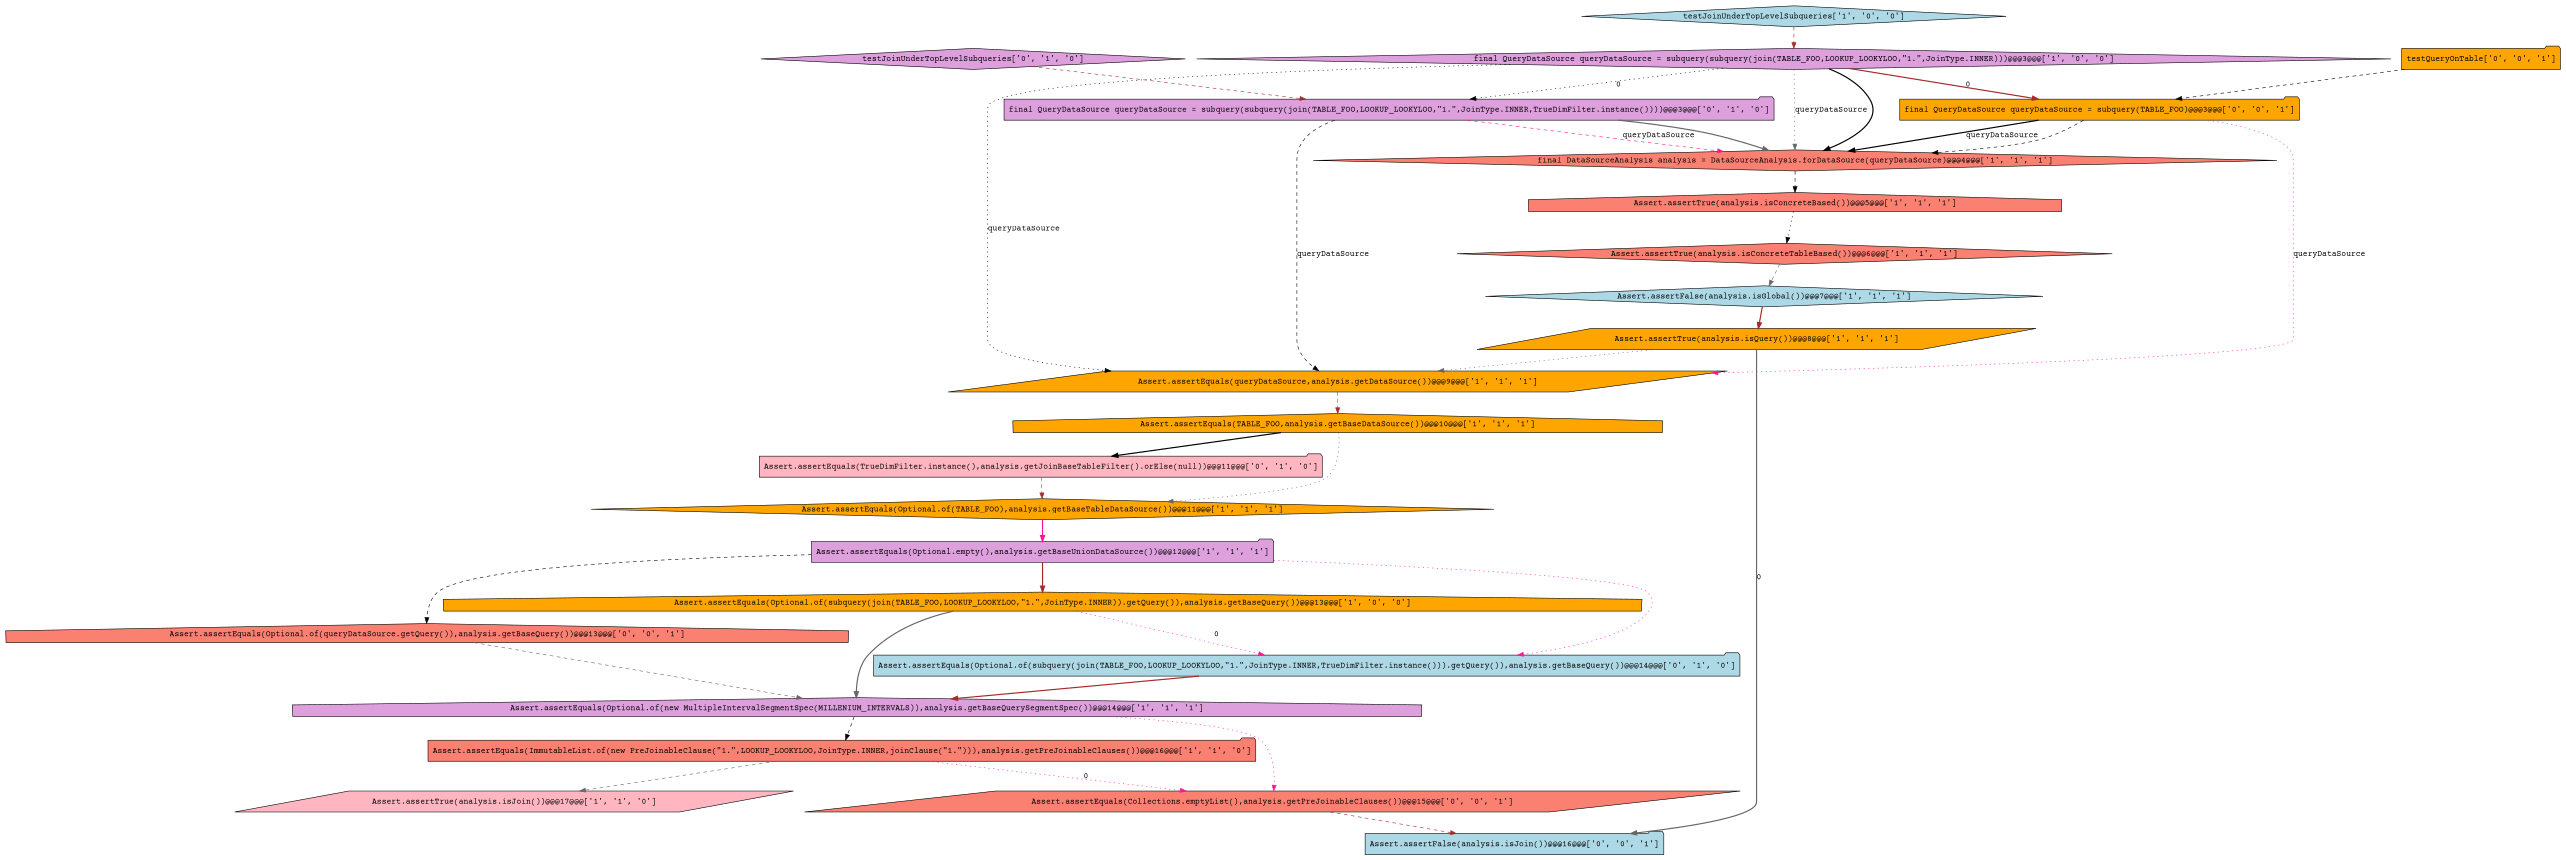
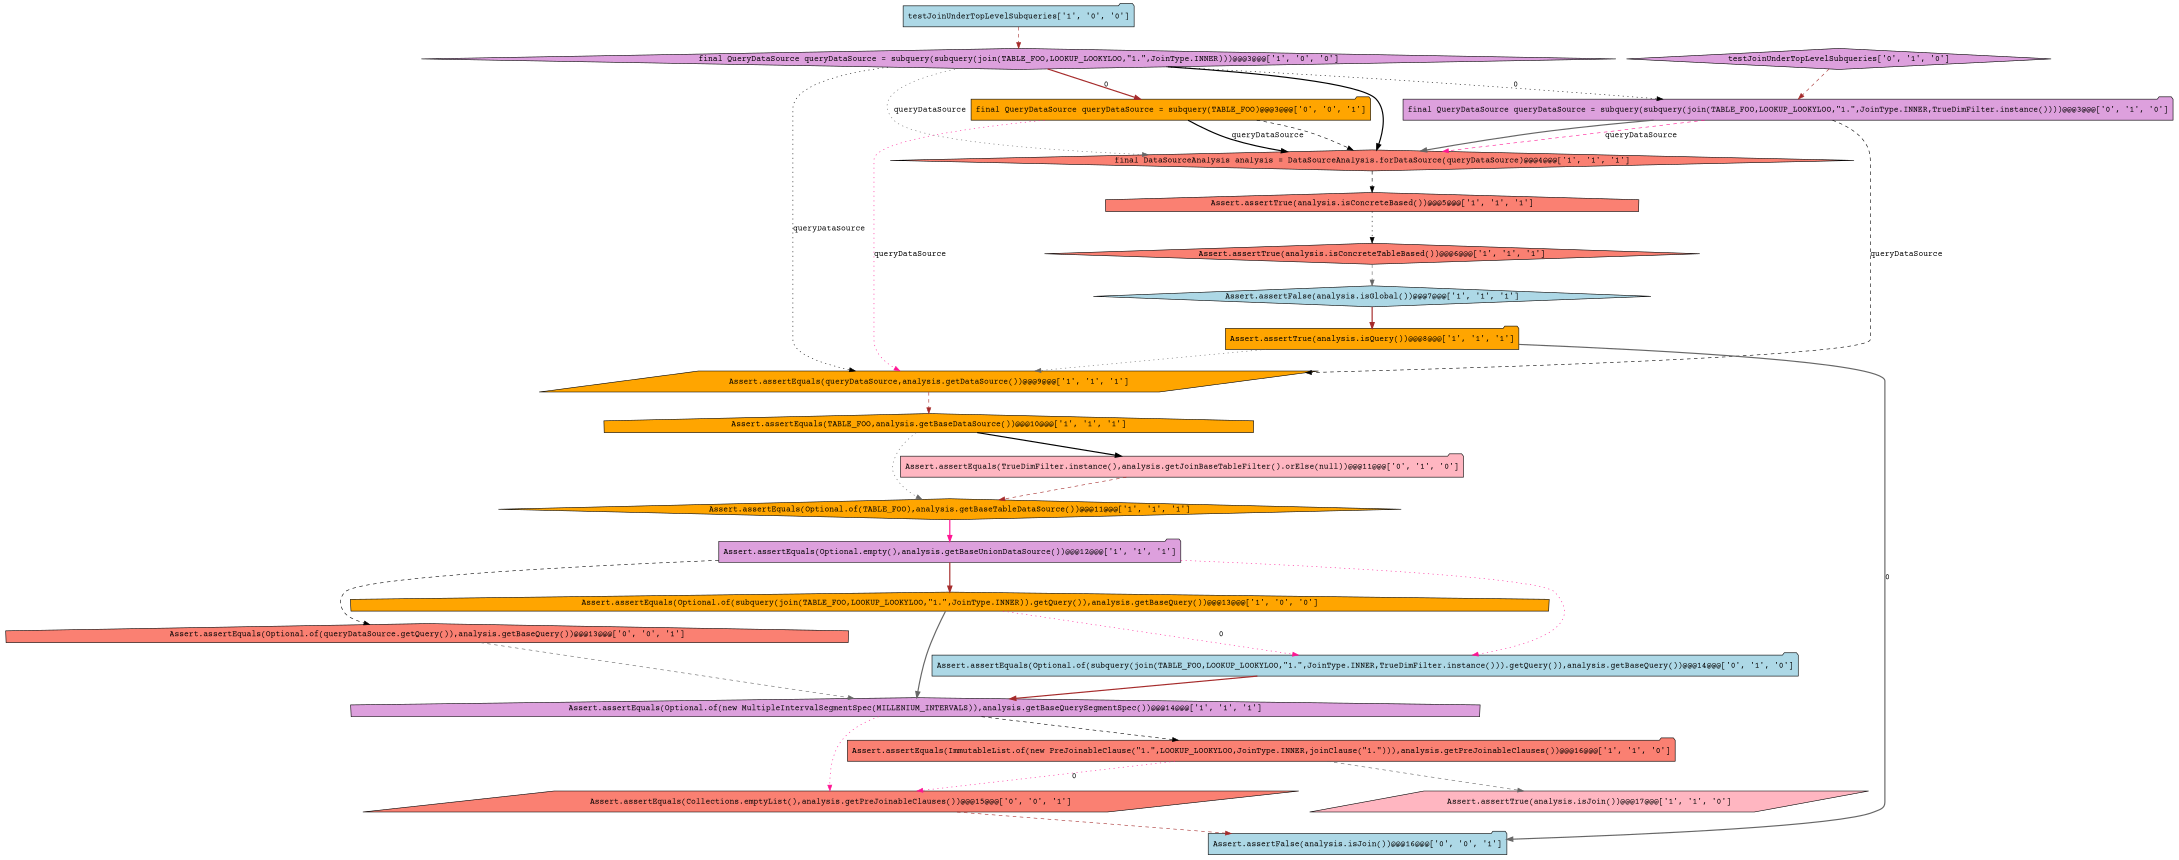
node "testJoinUnderTopLevelSubqueries['1', '0', '0']": shape diamond -> folder
node "testQueryOnTable['0', '0', '1']": removed
node "Assert.assertTrue(analysis.isQuery())@@@8@@@['1', '1', '1']": shape parallelogram -> folder
